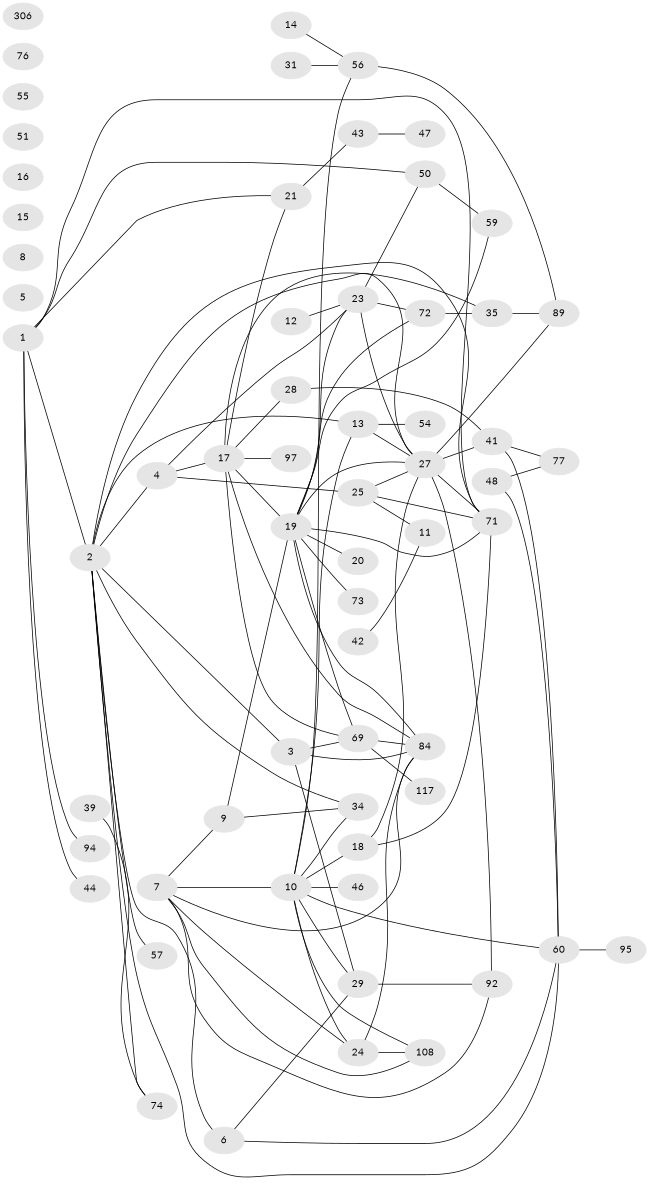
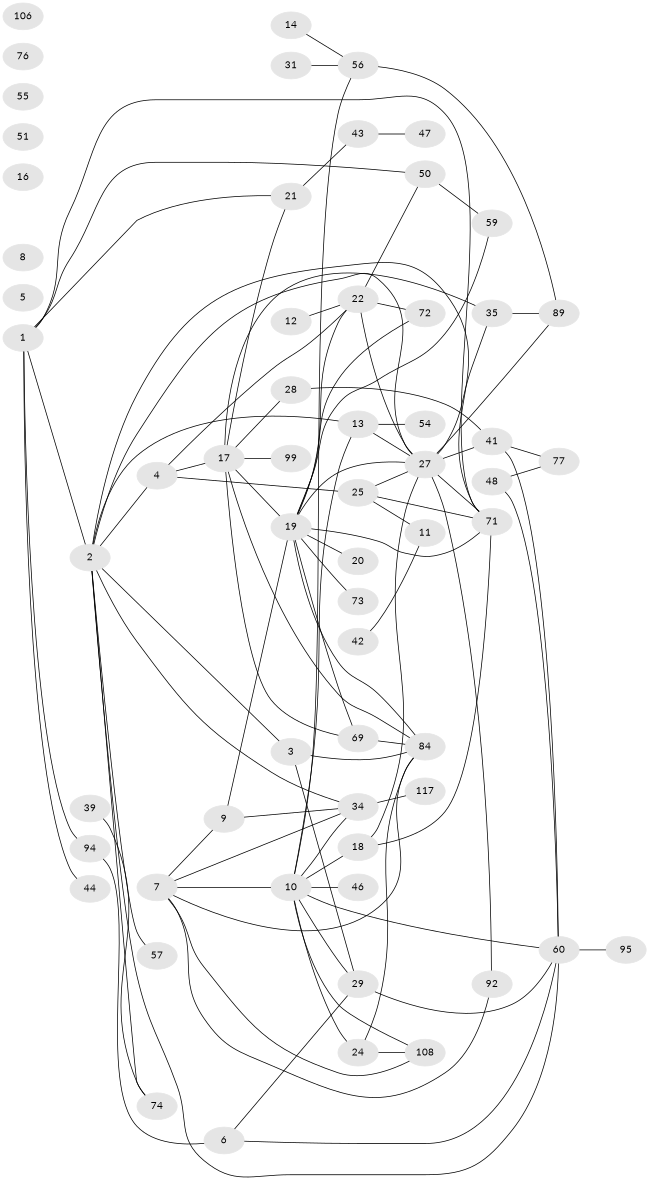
node "306": label "306" -> "106"
node "15": removed
node "23": label "23" -> "22"
edge "72" -- "35": now "27" -- "35"
node "97": label "97" -> "99"
edge "69" -- "3": removed
edge "69" -- "117": now "34" -- "117"
edge "2" -- "6": now "94" -- "6"
edge "7" -- "24": now "7" -- "34"
edge "29" -- "92": now "29" -- "60"
